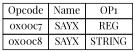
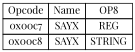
node "Opcode": text "OP1" -> "OP8"
